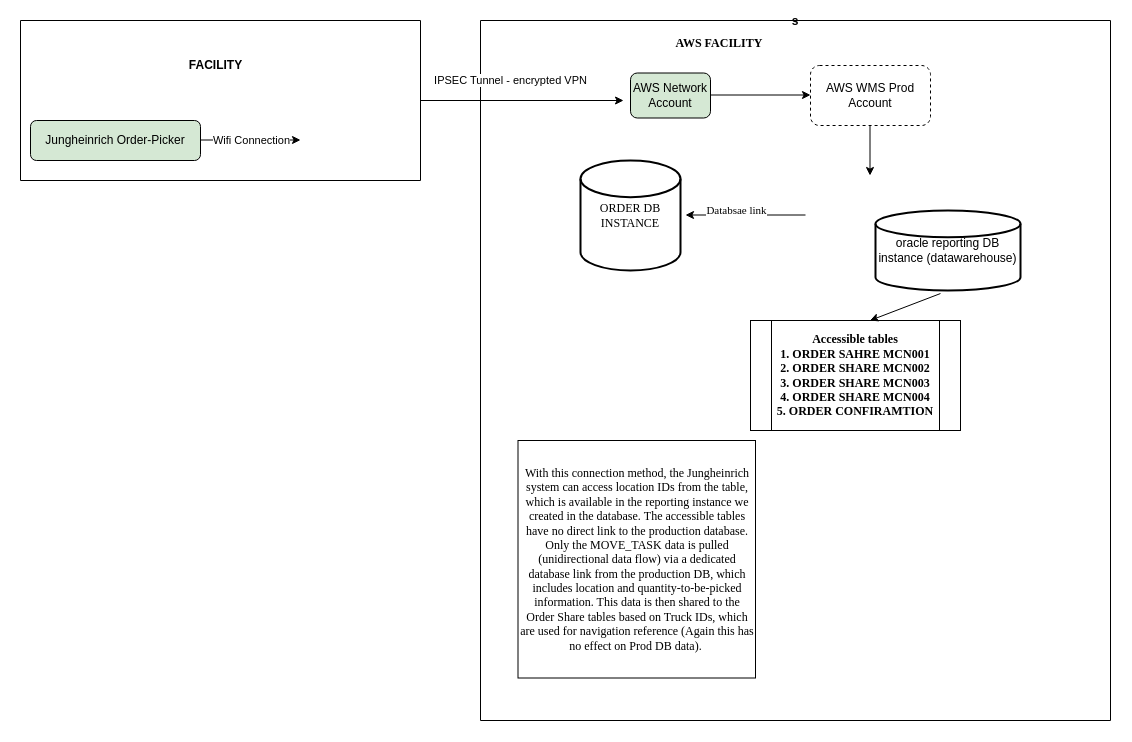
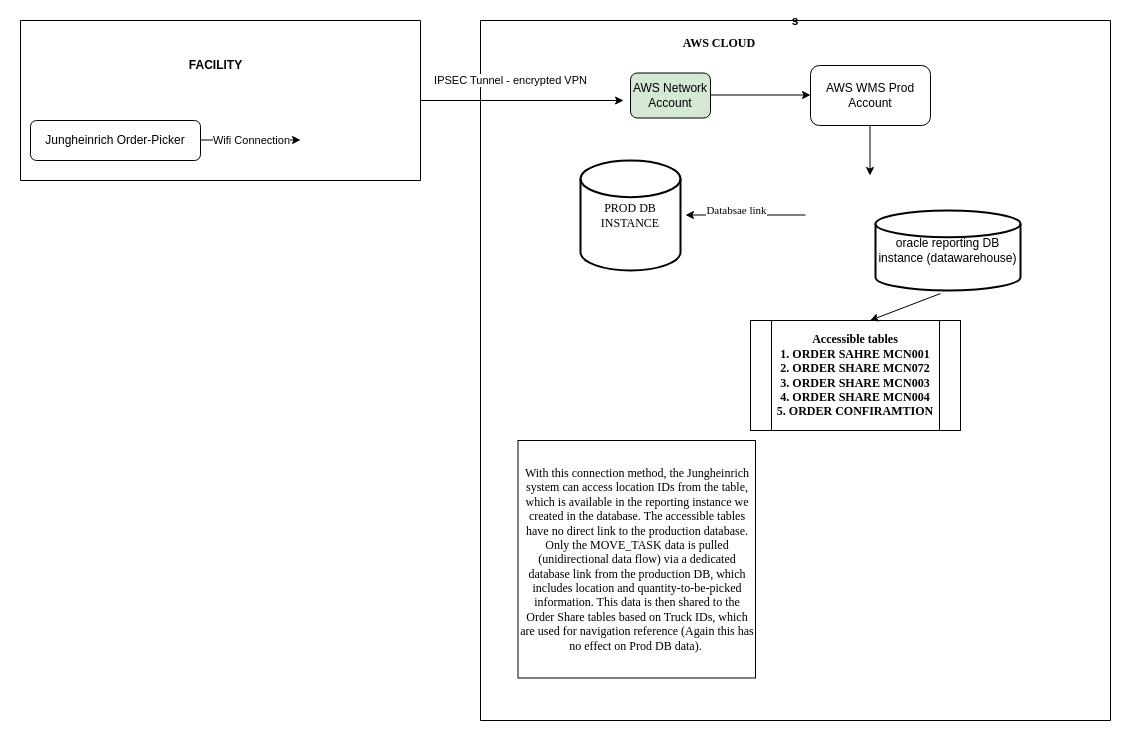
node "AWS FACILITY": label "AWS FACILITY" -> "AWS CLOUD"
node "AWS WMS Prod Account": style dashed -> solid
node "Jungheinrich Order-Picker": fillcolor #d5e8d4 -> #ffffff
node "ORDER DB INSTANCE": label "ORDER DB INSTANCE" -> "PROD DB INSTANCE"
node "Accessible tables 1. ORDER SAHRE MCN001 2. ORDER SHARE MCN002 3. ORDER SHARE MCN003 4. ORDER SHARE MCN004 5. ORDER CONFIRAMTION": label "Accessible tables 1. ORDER SAHRE MCN001 2. ORDER SHARE MCN002 3. ORDER SHARE MCN003 4. ORDER SHARE MCN004 5. ORDER CONFIRAMTION" -> "Accessible tables 1. ORDER SAHRE MCN001 2. ORDER SHARE MCN072 3. ORDER SHARE MCN003 4. ORDER SHARE MCN004 5. ORDER CONFIRAMTION"
